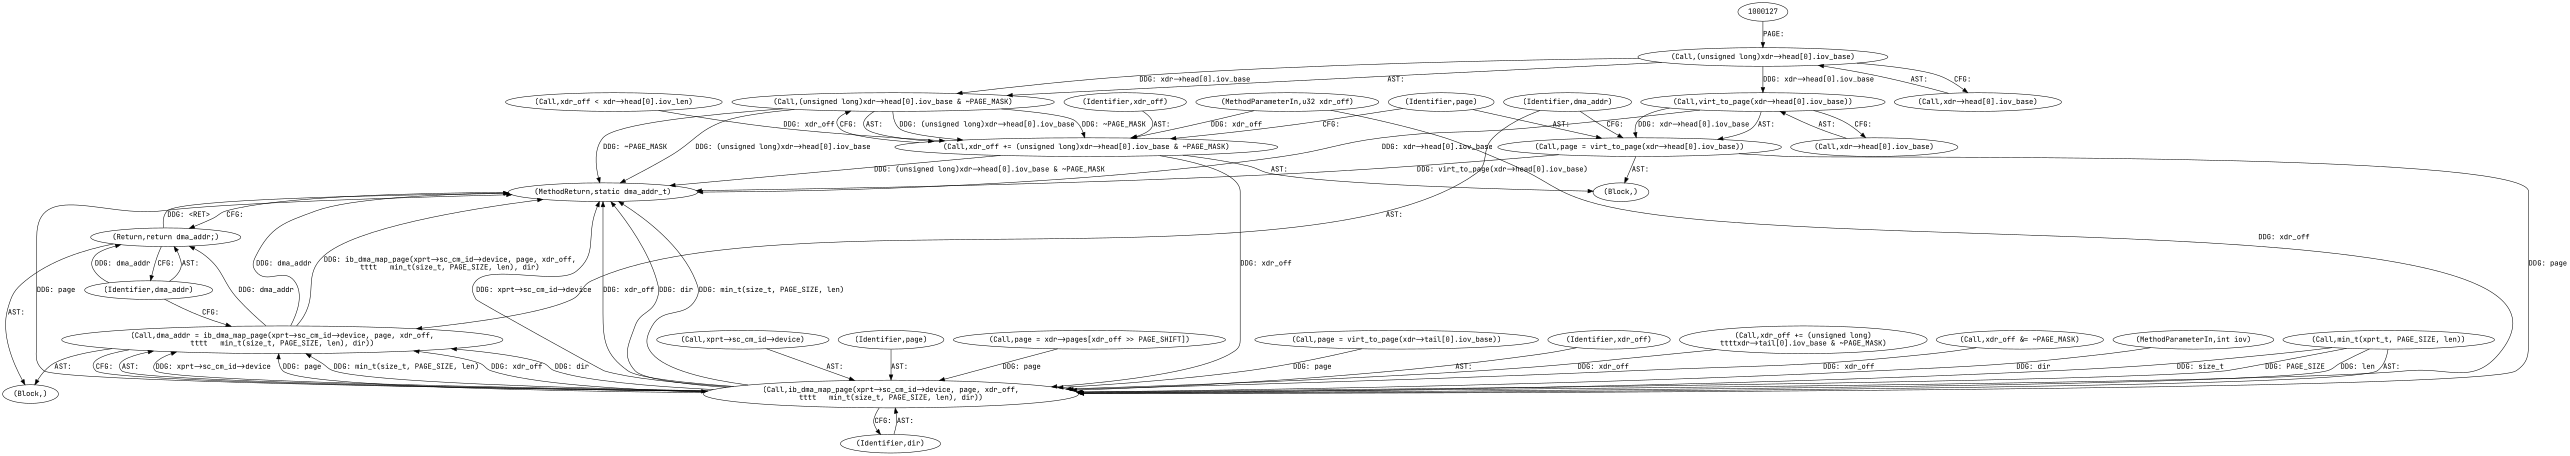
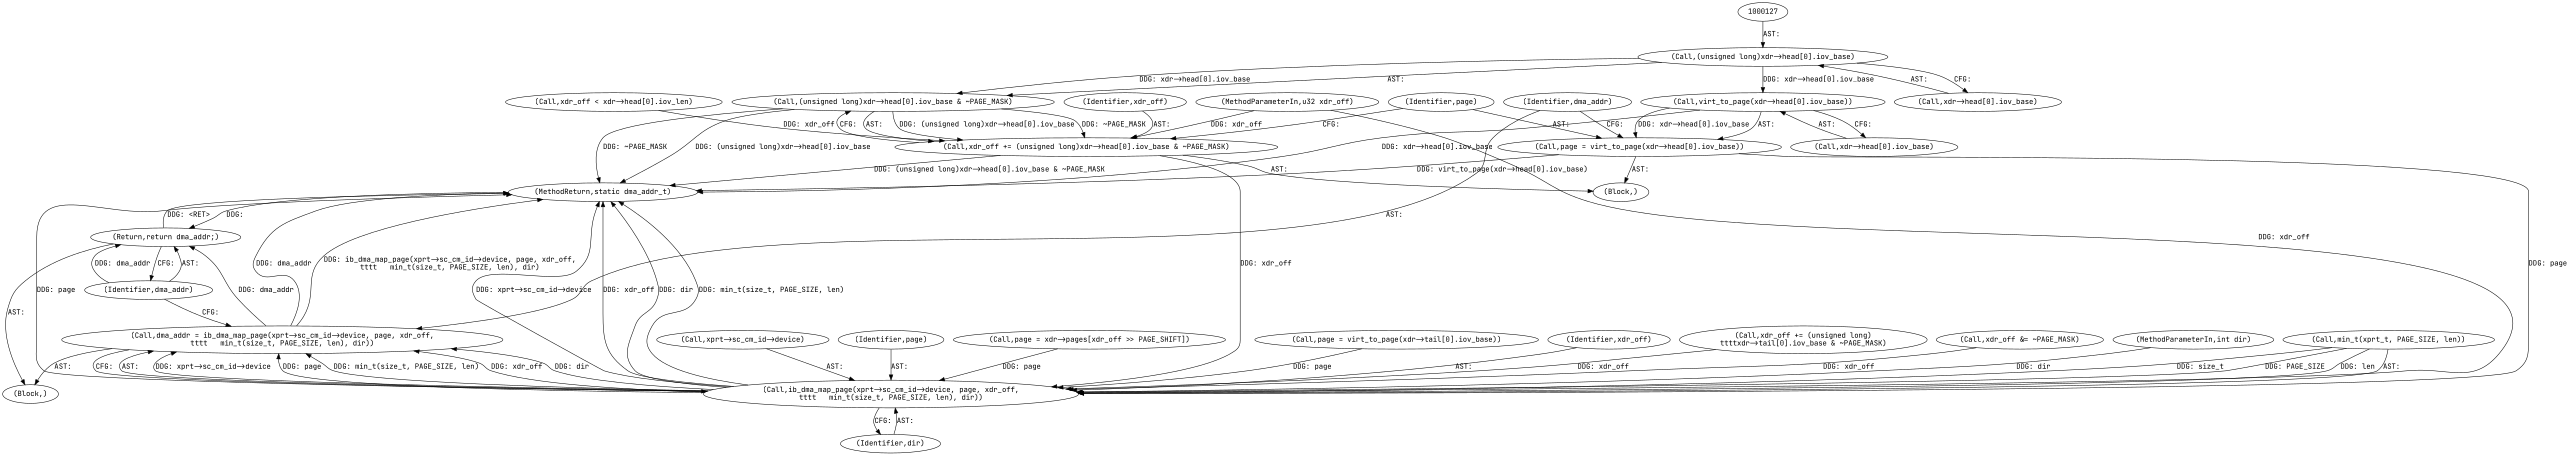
edge "1000127" -> "(Call,(unsigned long)xdr->head[0].iov_base)": label "PAGE: " -> "AST: "
edge "(MethodReturn,static dma_addr_t)" -> "(Return,return dma_addr;)": label "CFG: " -> "DDG: "
node "(MethodParameterIn,int iov)": label "(MethodParameterIn,int iov)" -> "(MethodParameterIn,int dir)"
